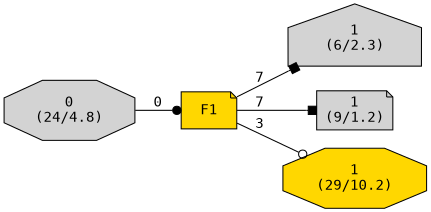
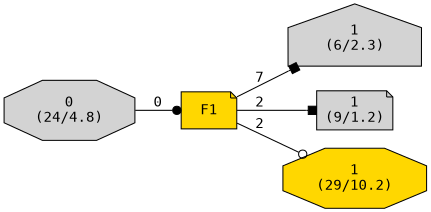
edge "F1" -> "1 (9/1.2)": label "7" -> "2"
edge "F1" -> "1 (29/10.2)": label "3" -> "2"
